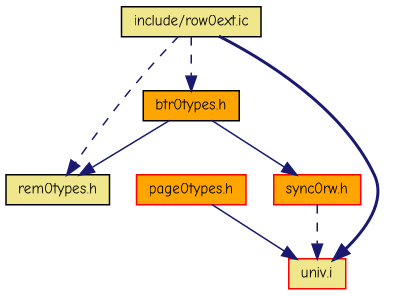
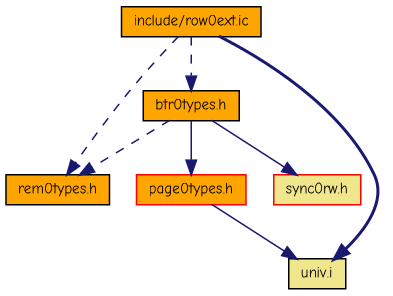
node "include/row0ext.ic": fillcolor khaki -> orange
edge "btr0types.h" -> "page0types.h": added
edge "btr0types.h" -> "rem0types.h": style solid -> dashed
node "rem0types.h": fillcolor khaki -> orange
node "sync0rw.h": fillcolor orange -> khaki
edge "sync0rw.h" -> "univ.i": removed
node "univ.i": color red -> black
